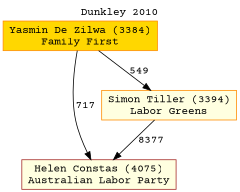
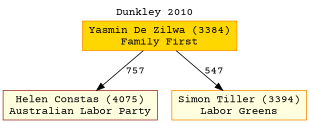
edge "Yasmin De Zilwa (3384) Family First" -> "Simon Tiller (3394) Labor Greens": label "549" -> "547"
edge "Yasmin De Zilwa (3384) Family First" -> "Helen Constas (4075) Australian Labor Party": label "717" -> "757"
edge "Simon Tiller (3394) Labor Greens" -> "Helen Constas (4075) Australian Labor Party": removed, label "8377"
